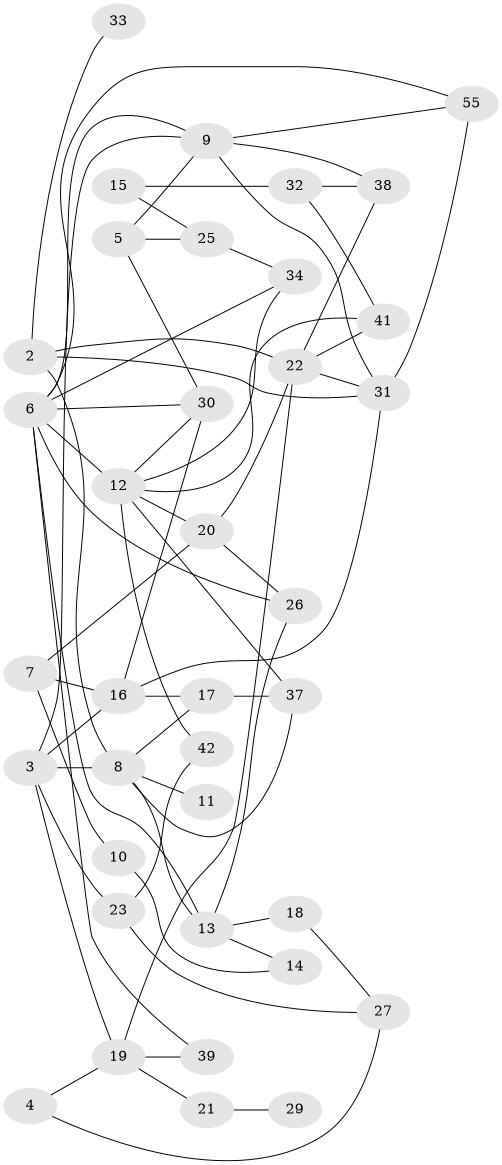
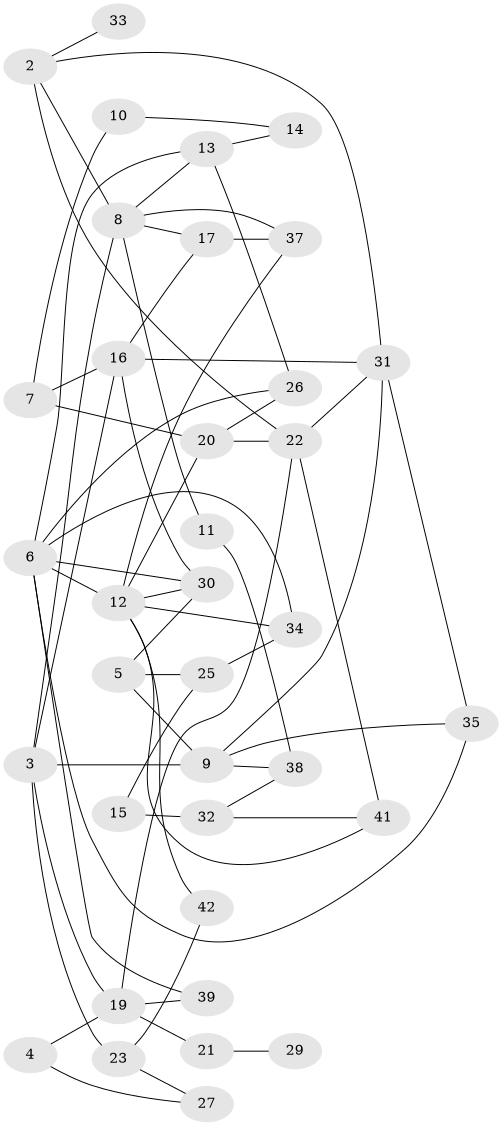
node "55": label "55" -> "35"
edge "9" -- "6": removed
edge "38" -- "22": now "38" -- "11"
node "18": removed
